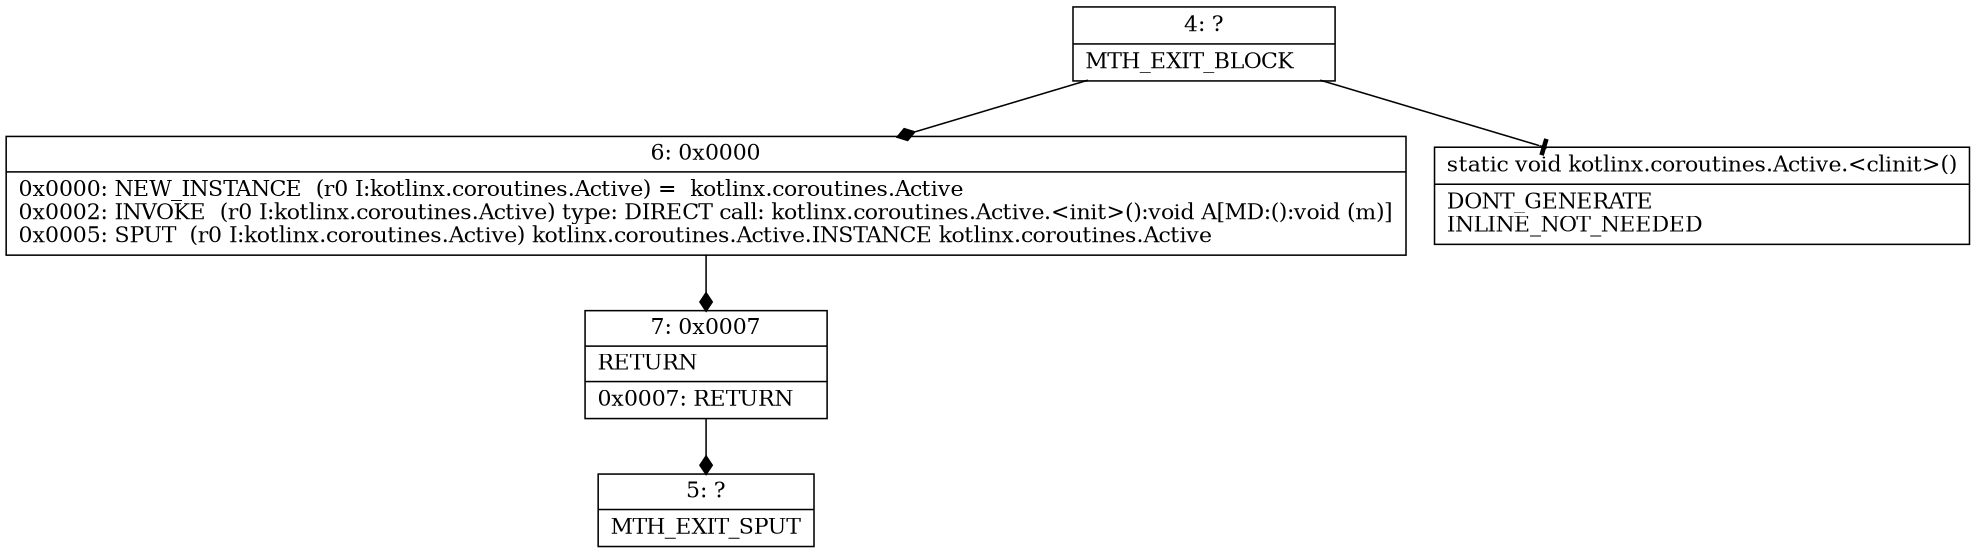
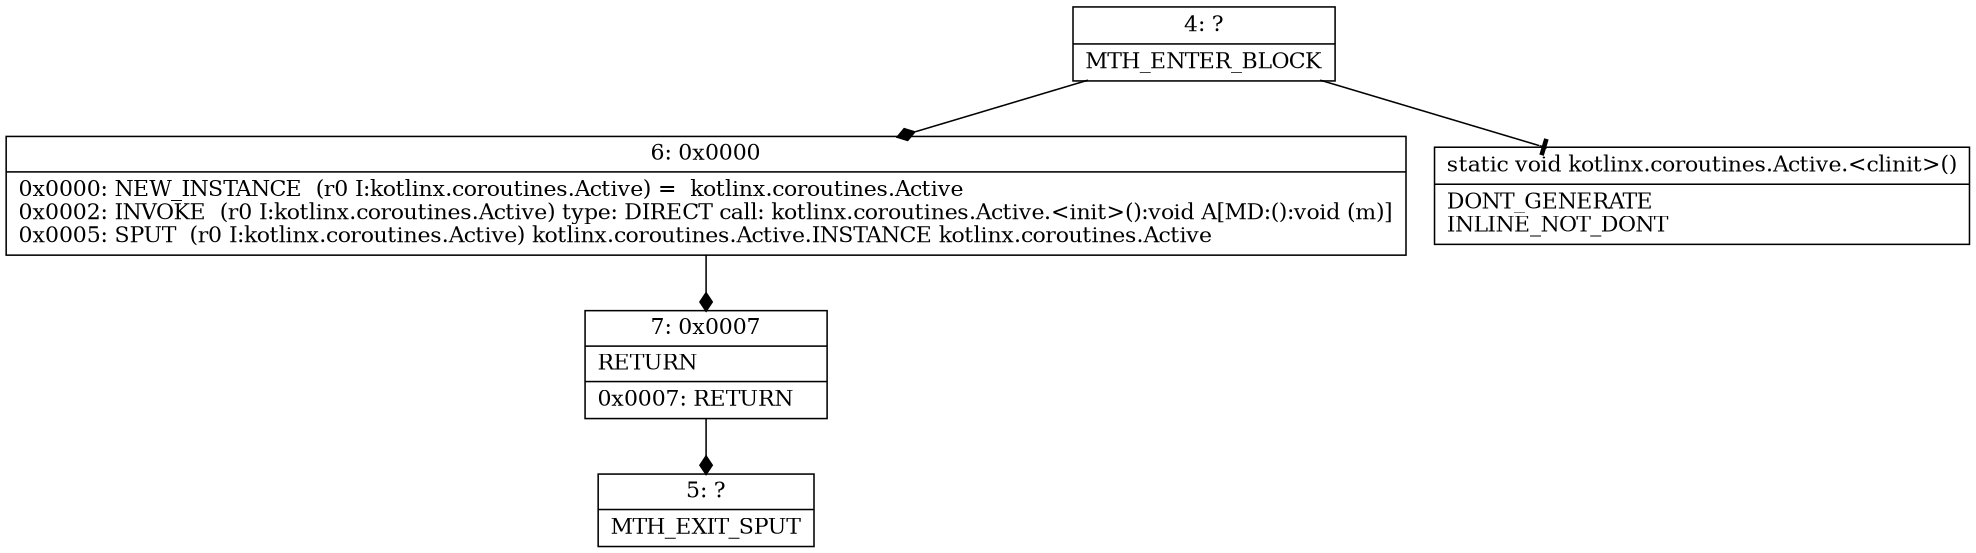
node "4: ?": text "MTH_EXIT_BLOCK" -> "MTH_ENTER_BLOCK"
node "static void kotlinx.coroutines.Active.<clinit>()": text "INLINE_NOT_NEEDED" -> "INLINE_NOT_DONT"
